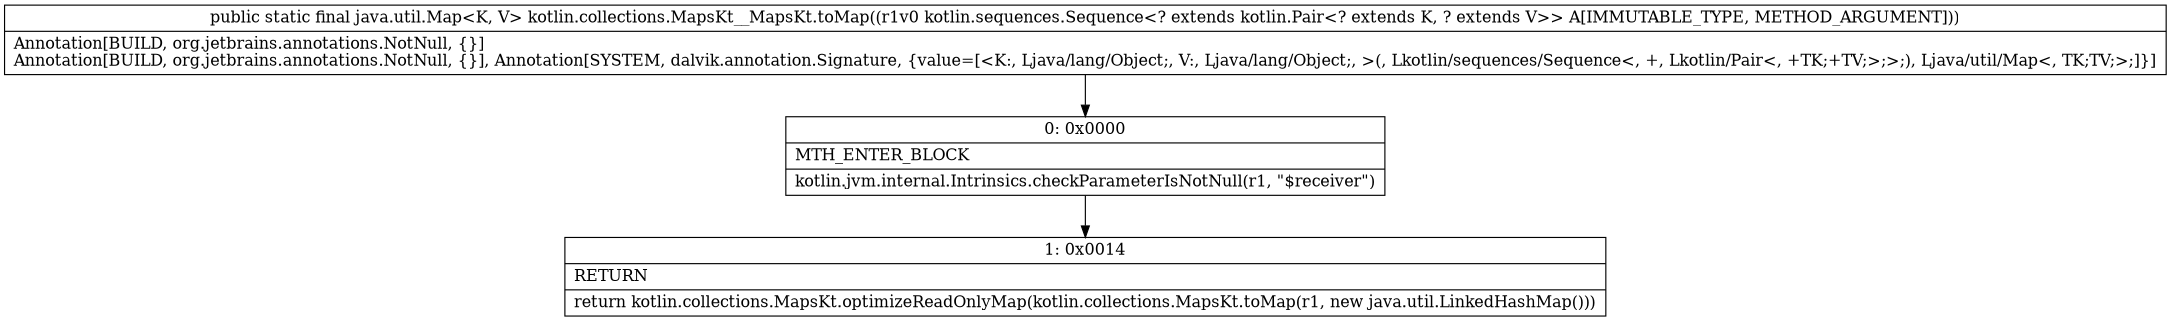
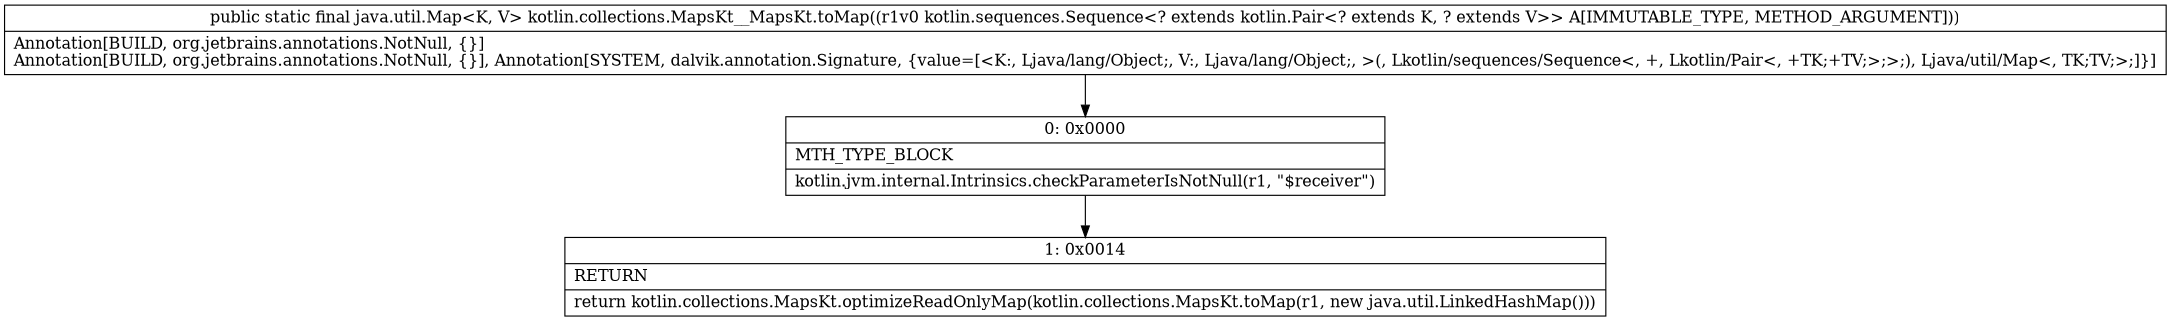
node "0: 0x0000": text "MTH_ENTER_BLOCK" -> "MTH_TYPE_BLOCK"
